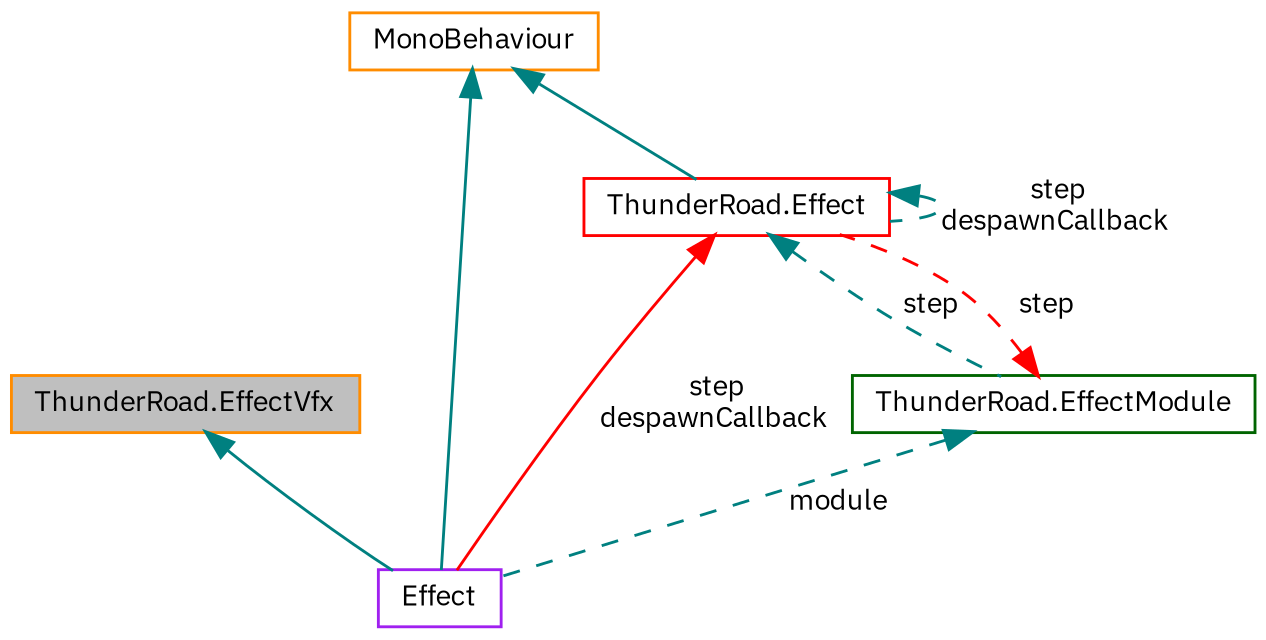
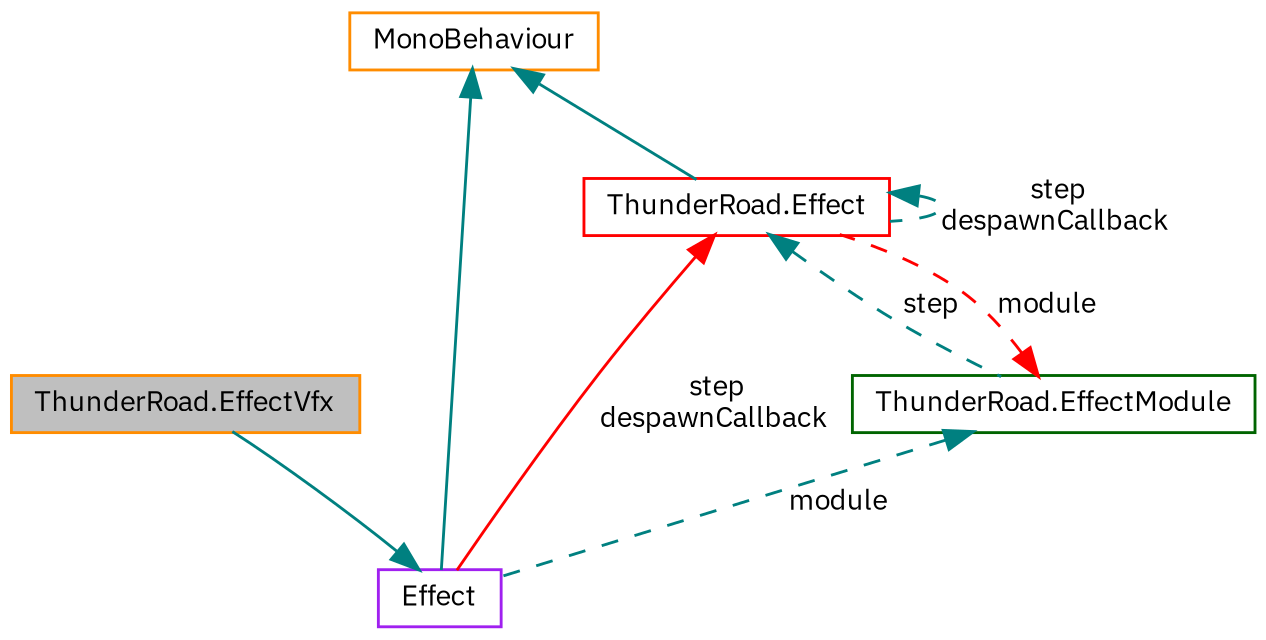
edge "ThunderRoad.Effect" -> "ThunderRoad.EffectModule": label " step" -> " module"
edge "Effect" -> "ThunderRoad.EffectVfx": reversed
